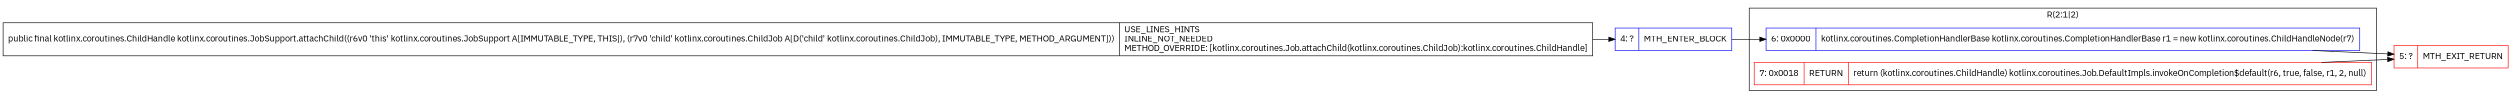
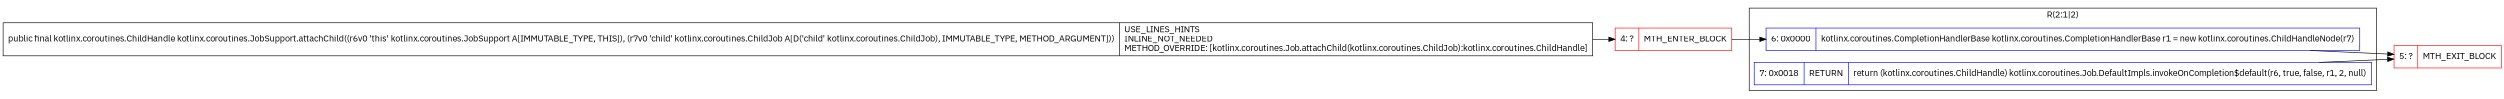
node "4: ?": color blue -> red
node "5: ?": text "MTH_EXIT_RETURN" -> "MTH_EXIT_BLOCK"
node "7: 0x0018": color red -> blue
